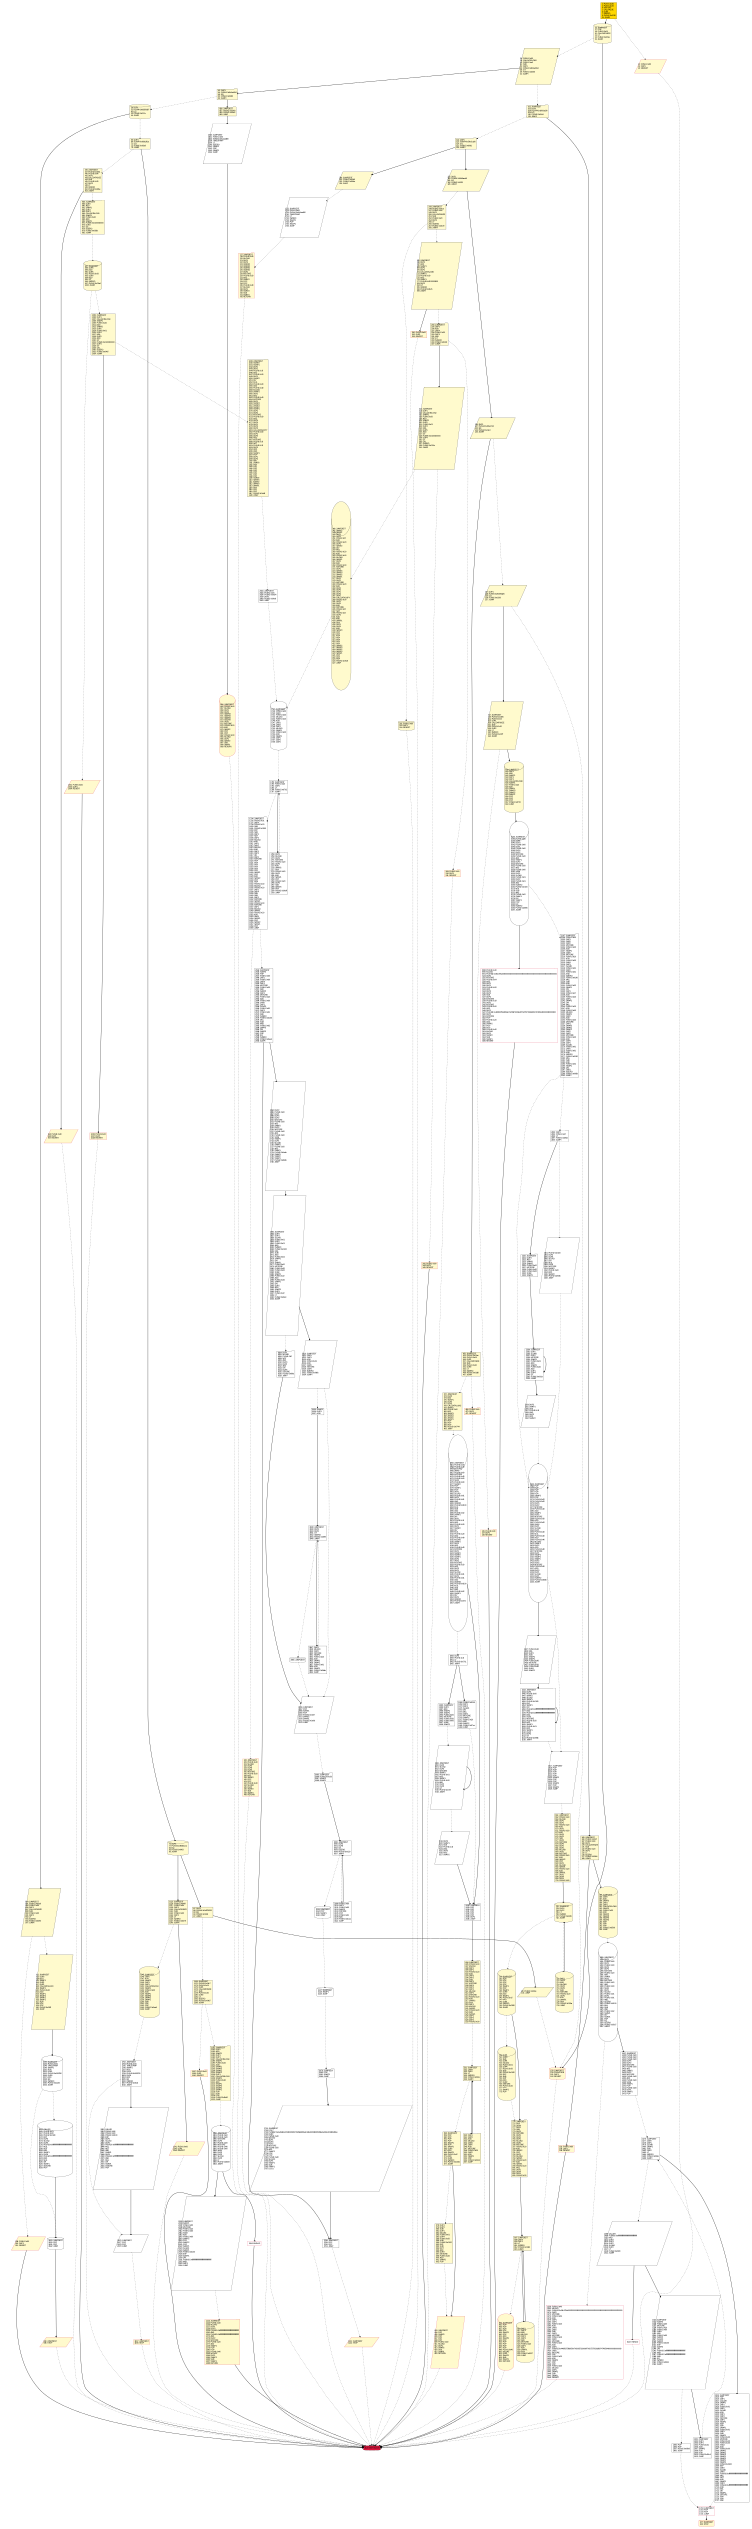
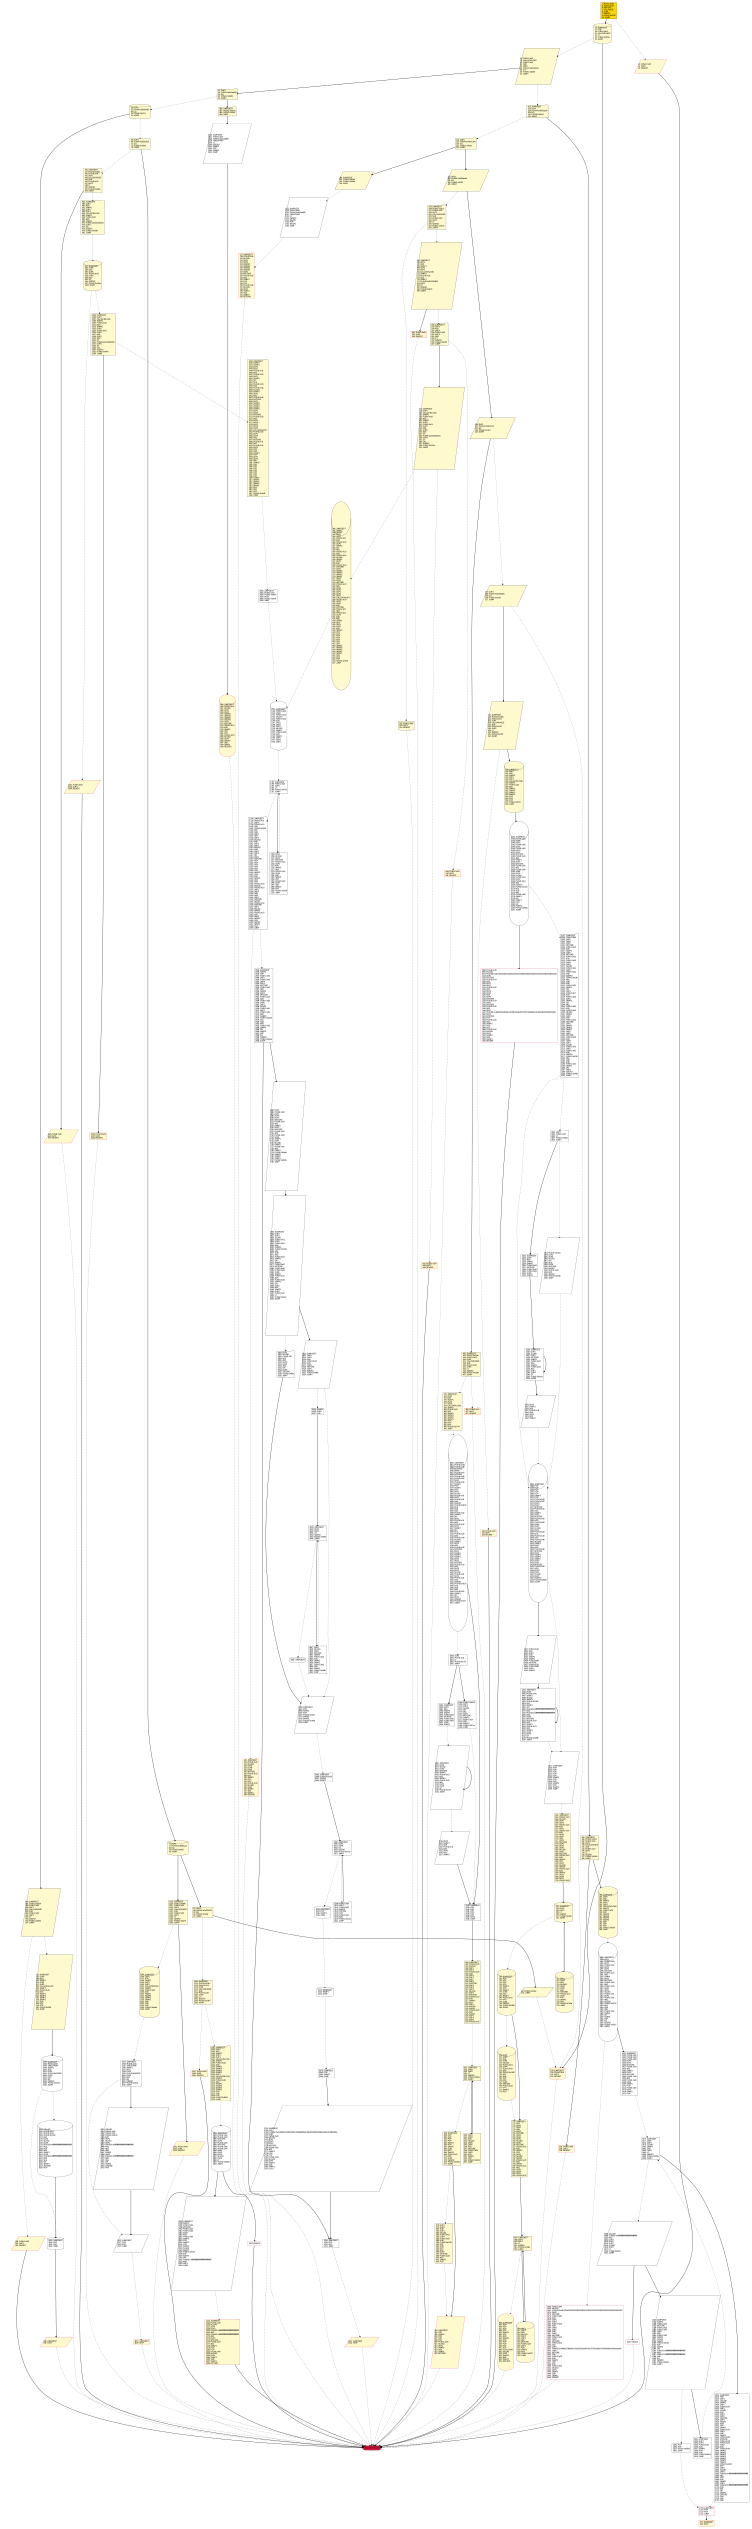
edge "12: PUSH1 0x00 14: DUP1 15: REVERT" -> "3120: EXIT BLOCK": style dashed -> bold
edge "181: PUSH1 0x00 183: DUP1 184: REVERT" -> "3120: EXIT BLOCK": style bold -> dashed
